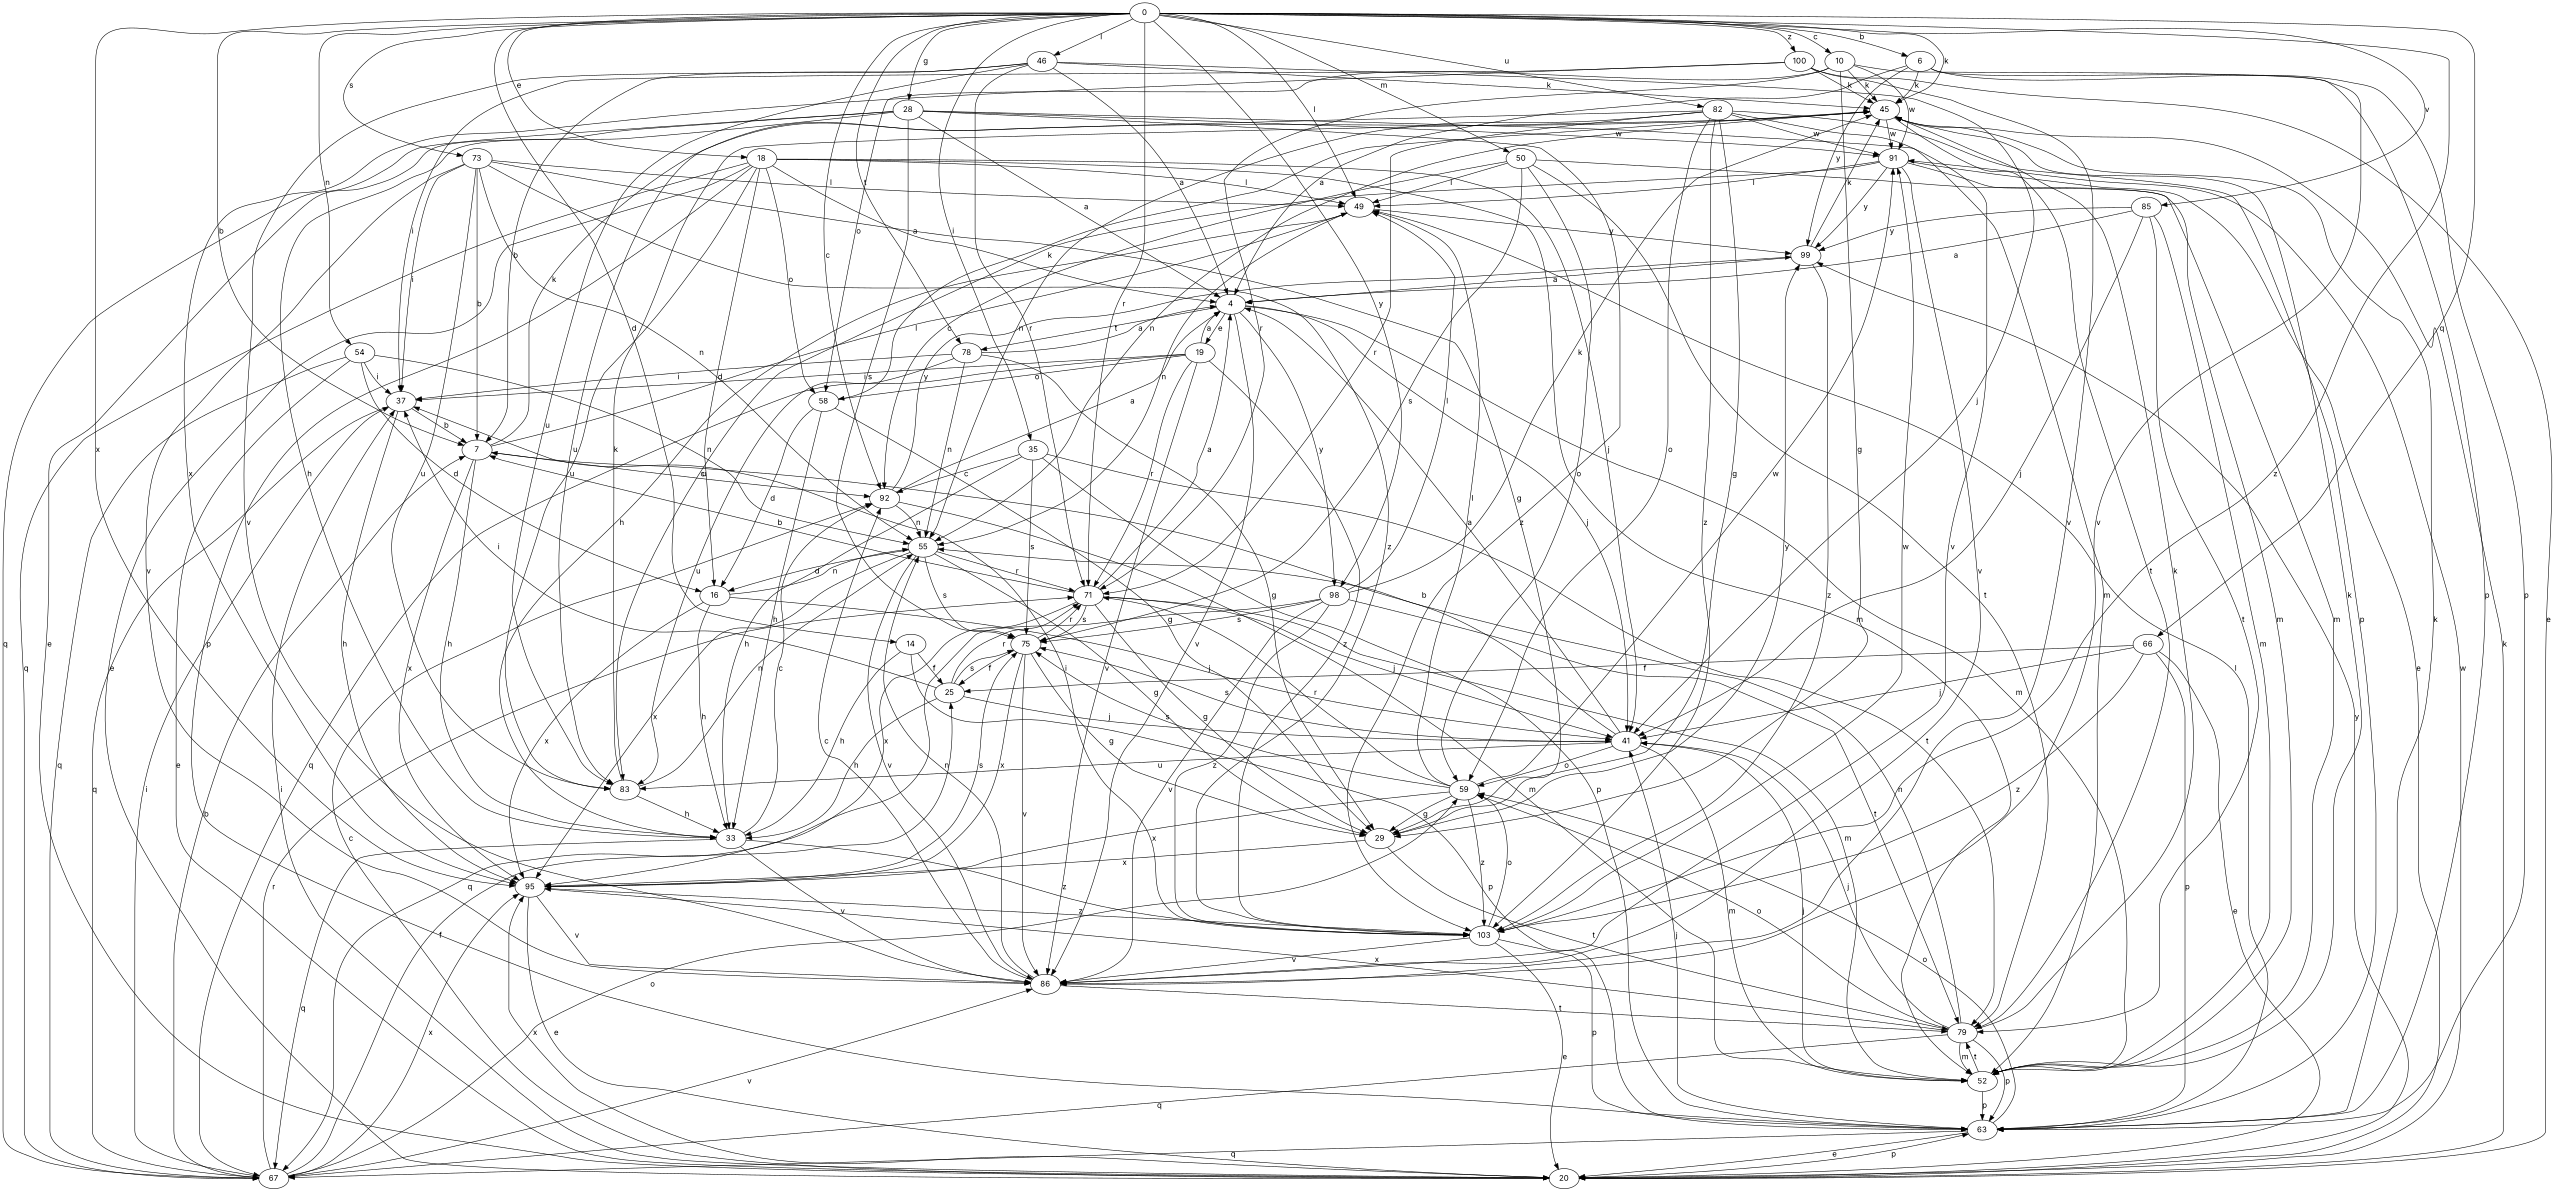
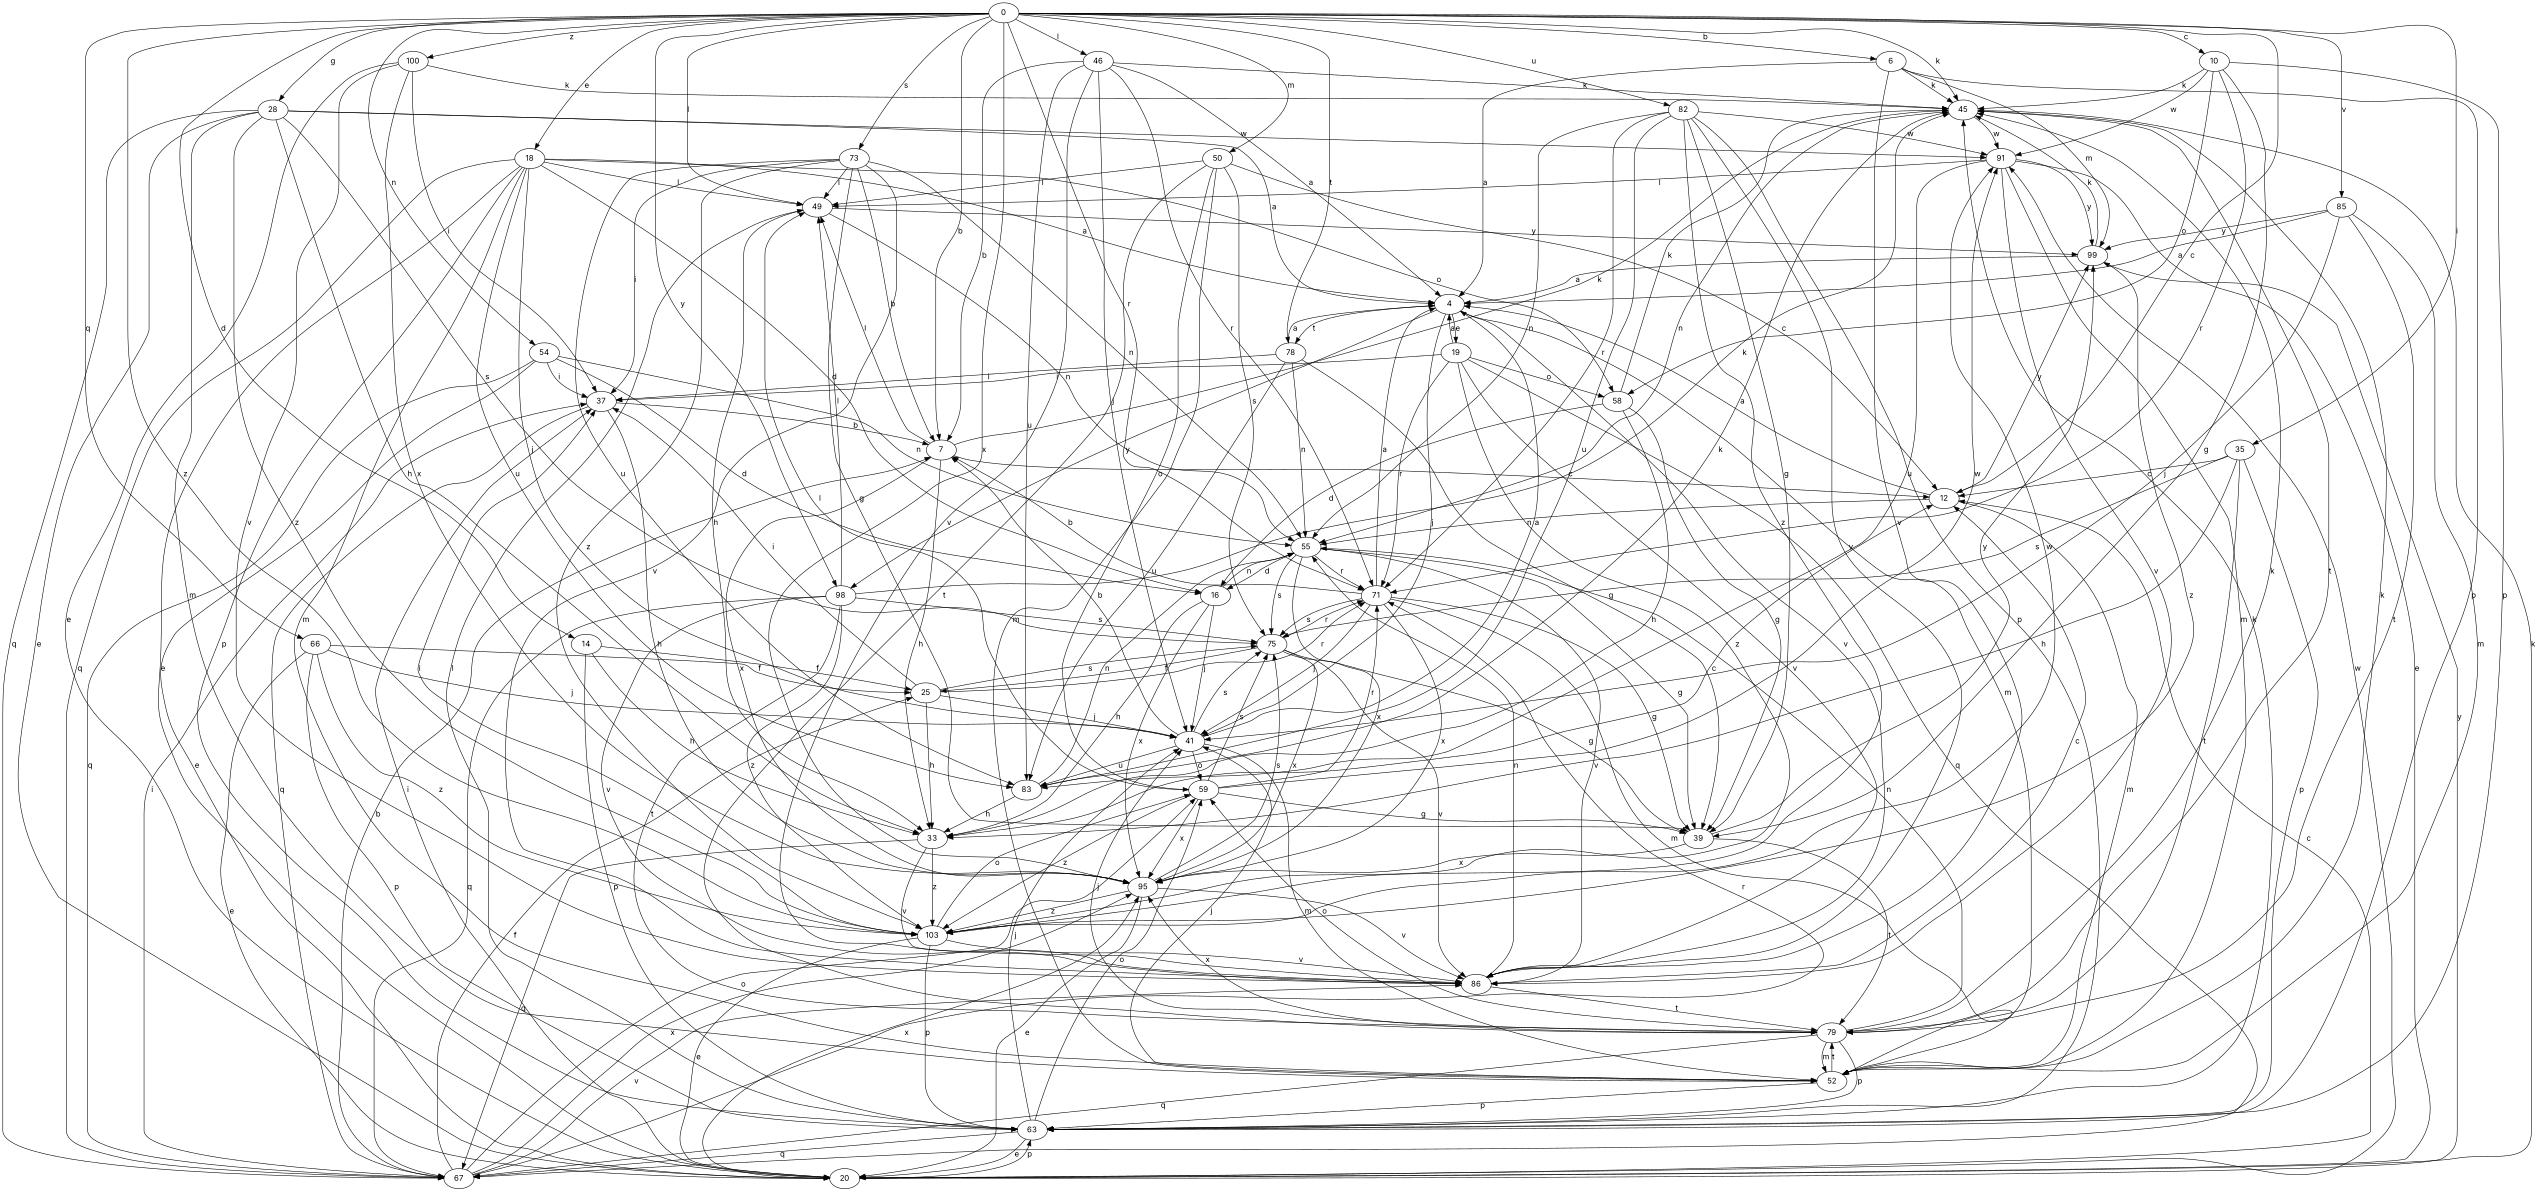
edge "6" -> "99": label "y" -> "m"
edge "82" -> "59": removed, label "o"
node "92": label "92" -> "12"
node "29": label "29" -> "39"
